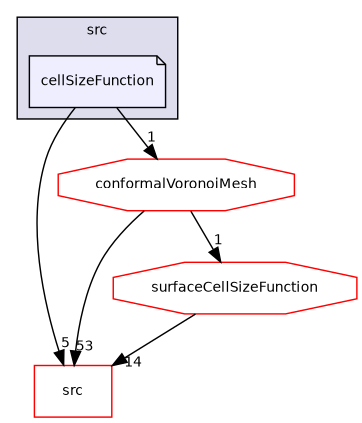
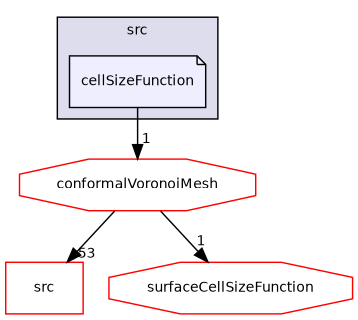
edge "cellSizeFunction" -> "src": removed
edge "surfaceCellSizeFunction" -> "src": removed
